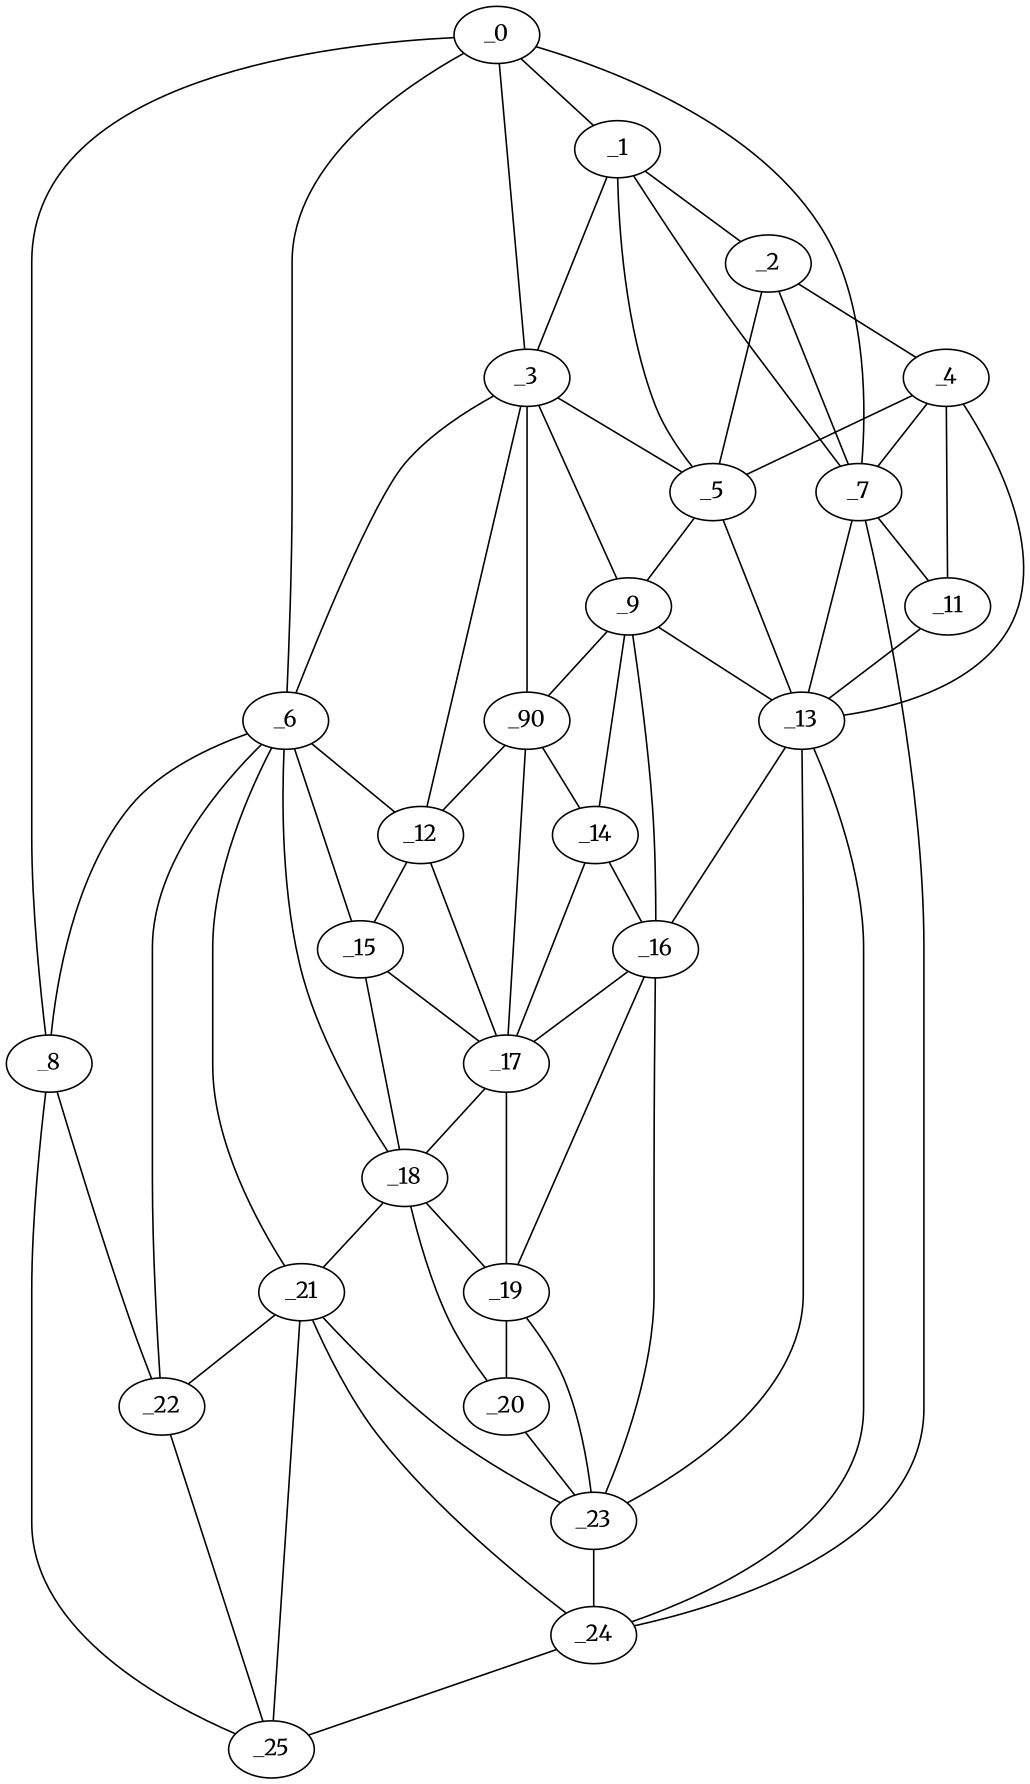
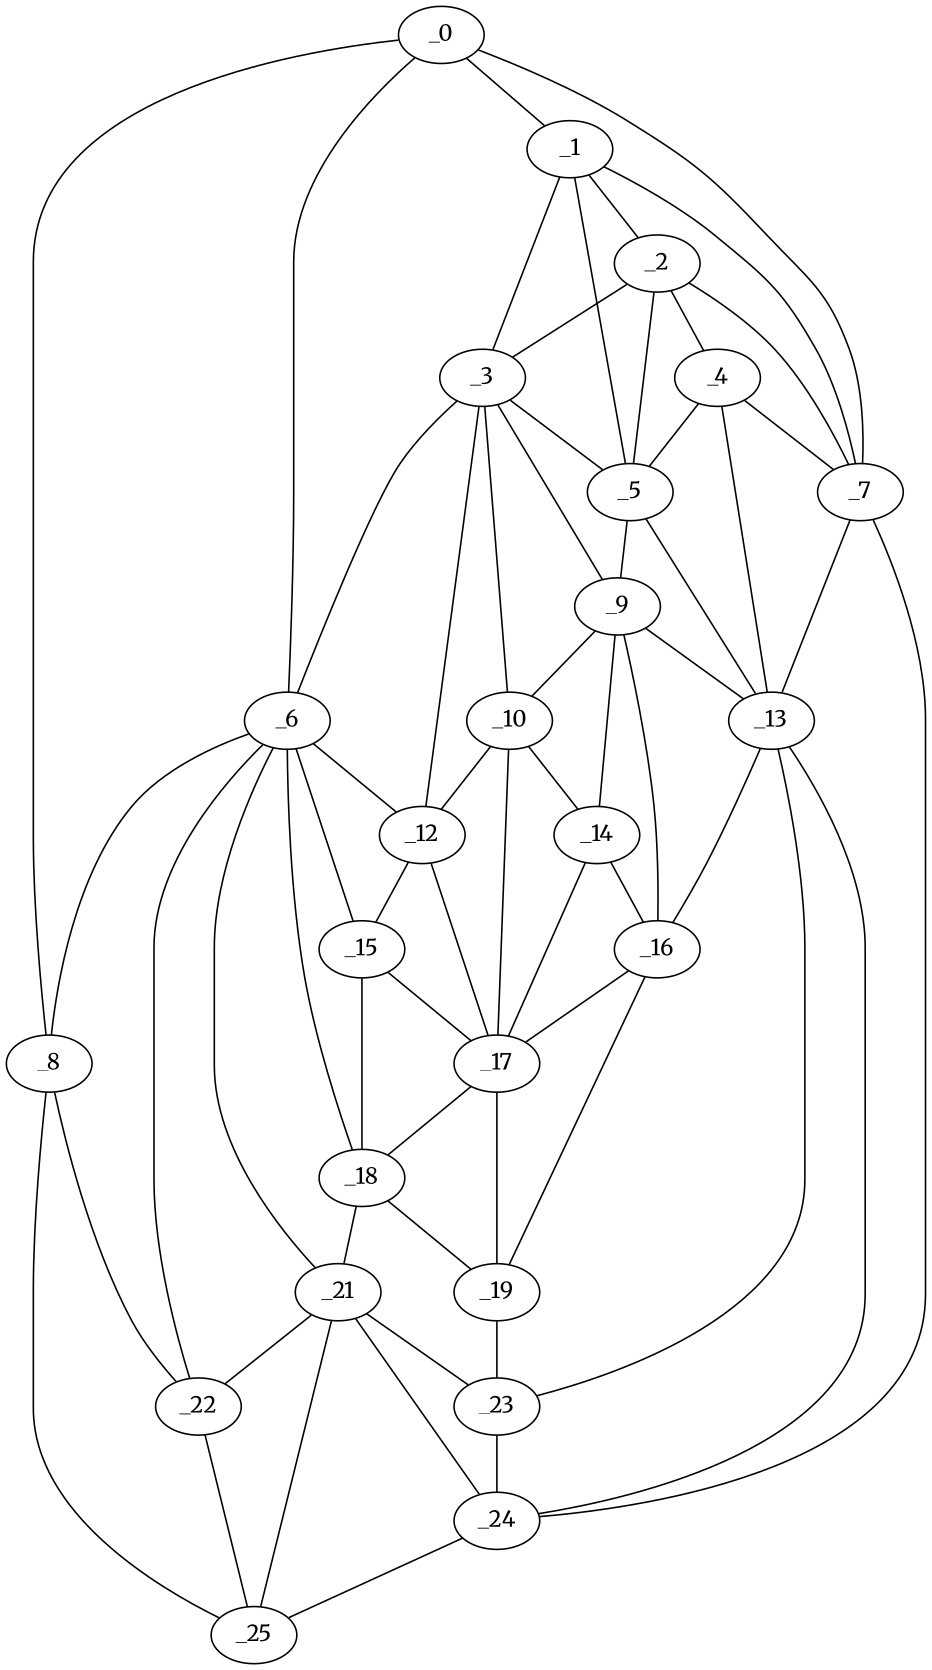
edge "_0" -- "_3": now "_2" -- "_3"
node "_11": removed
node "_90": label "_90" -> "_10"
edge "_16" -- "_23": removed
node "_20": removed
